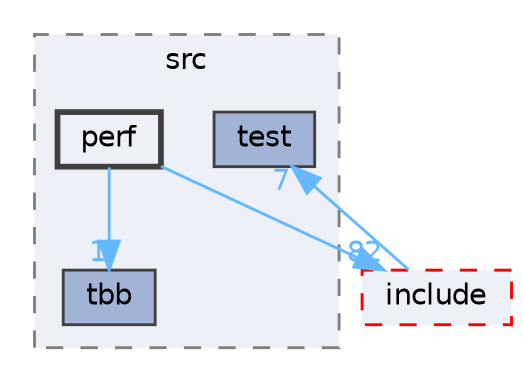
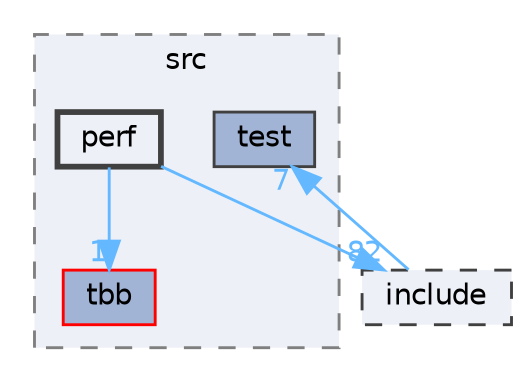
node "tbb": color grey25 -> red
node "include": color red -> grey25
